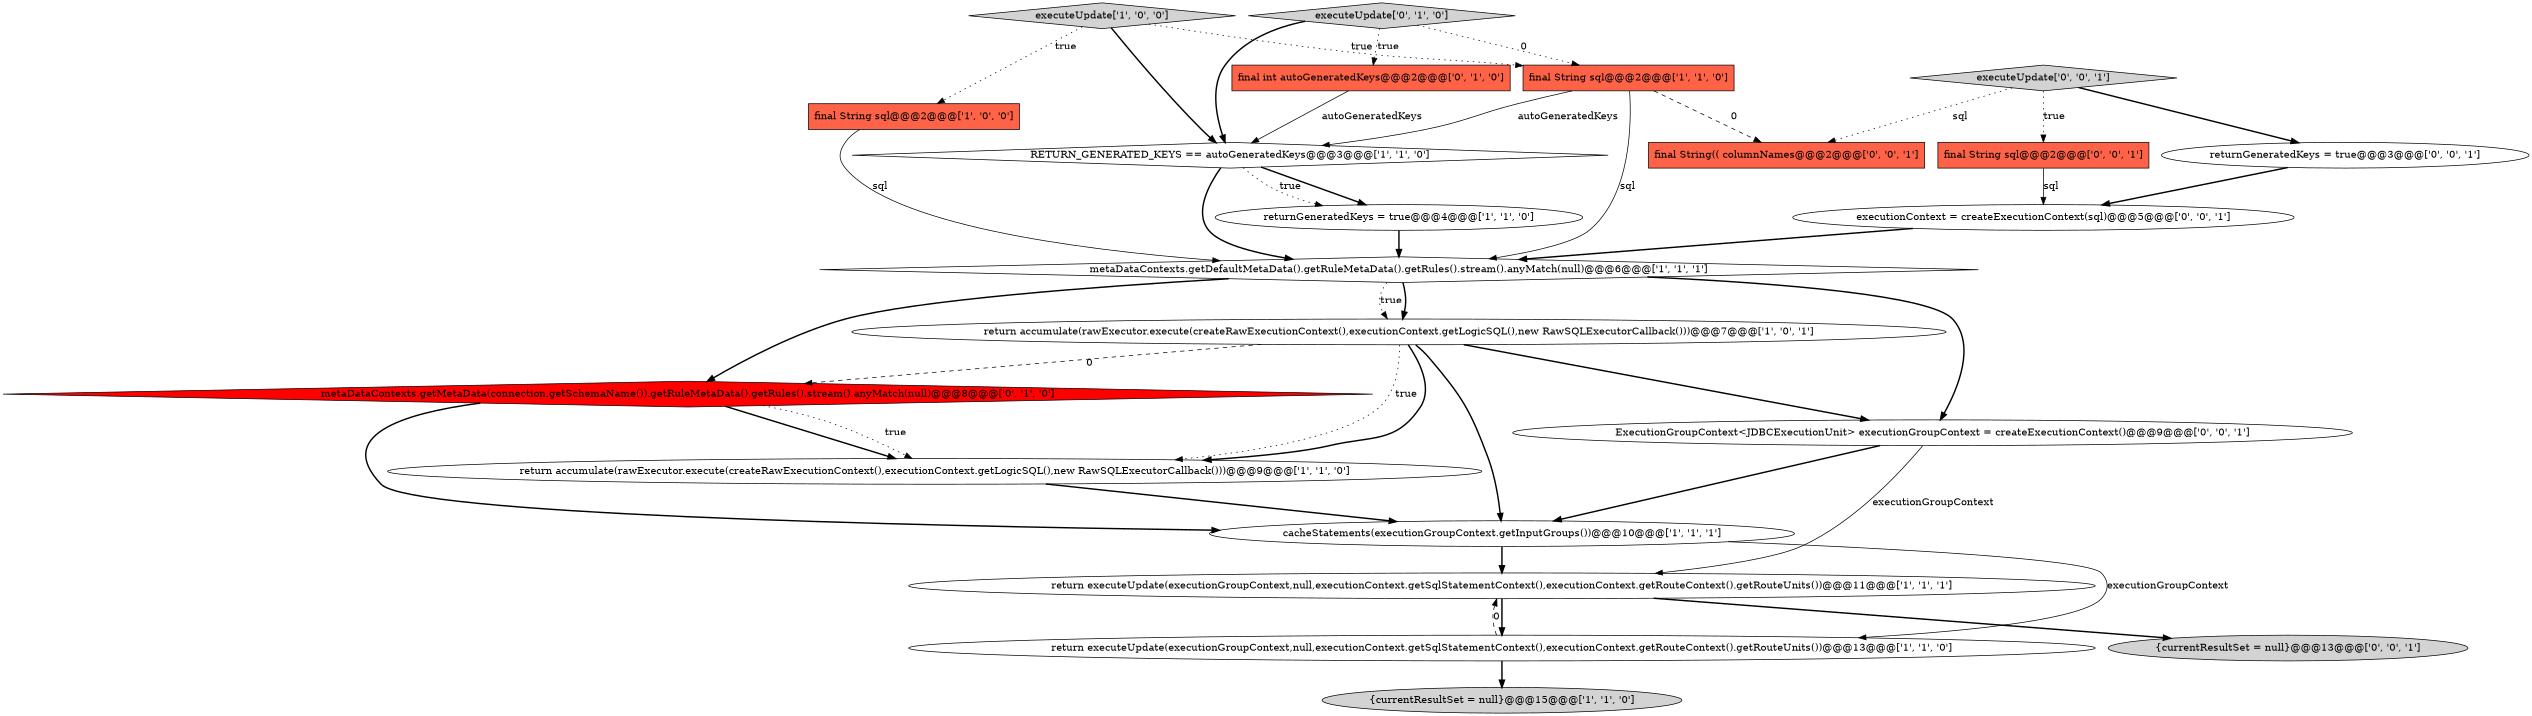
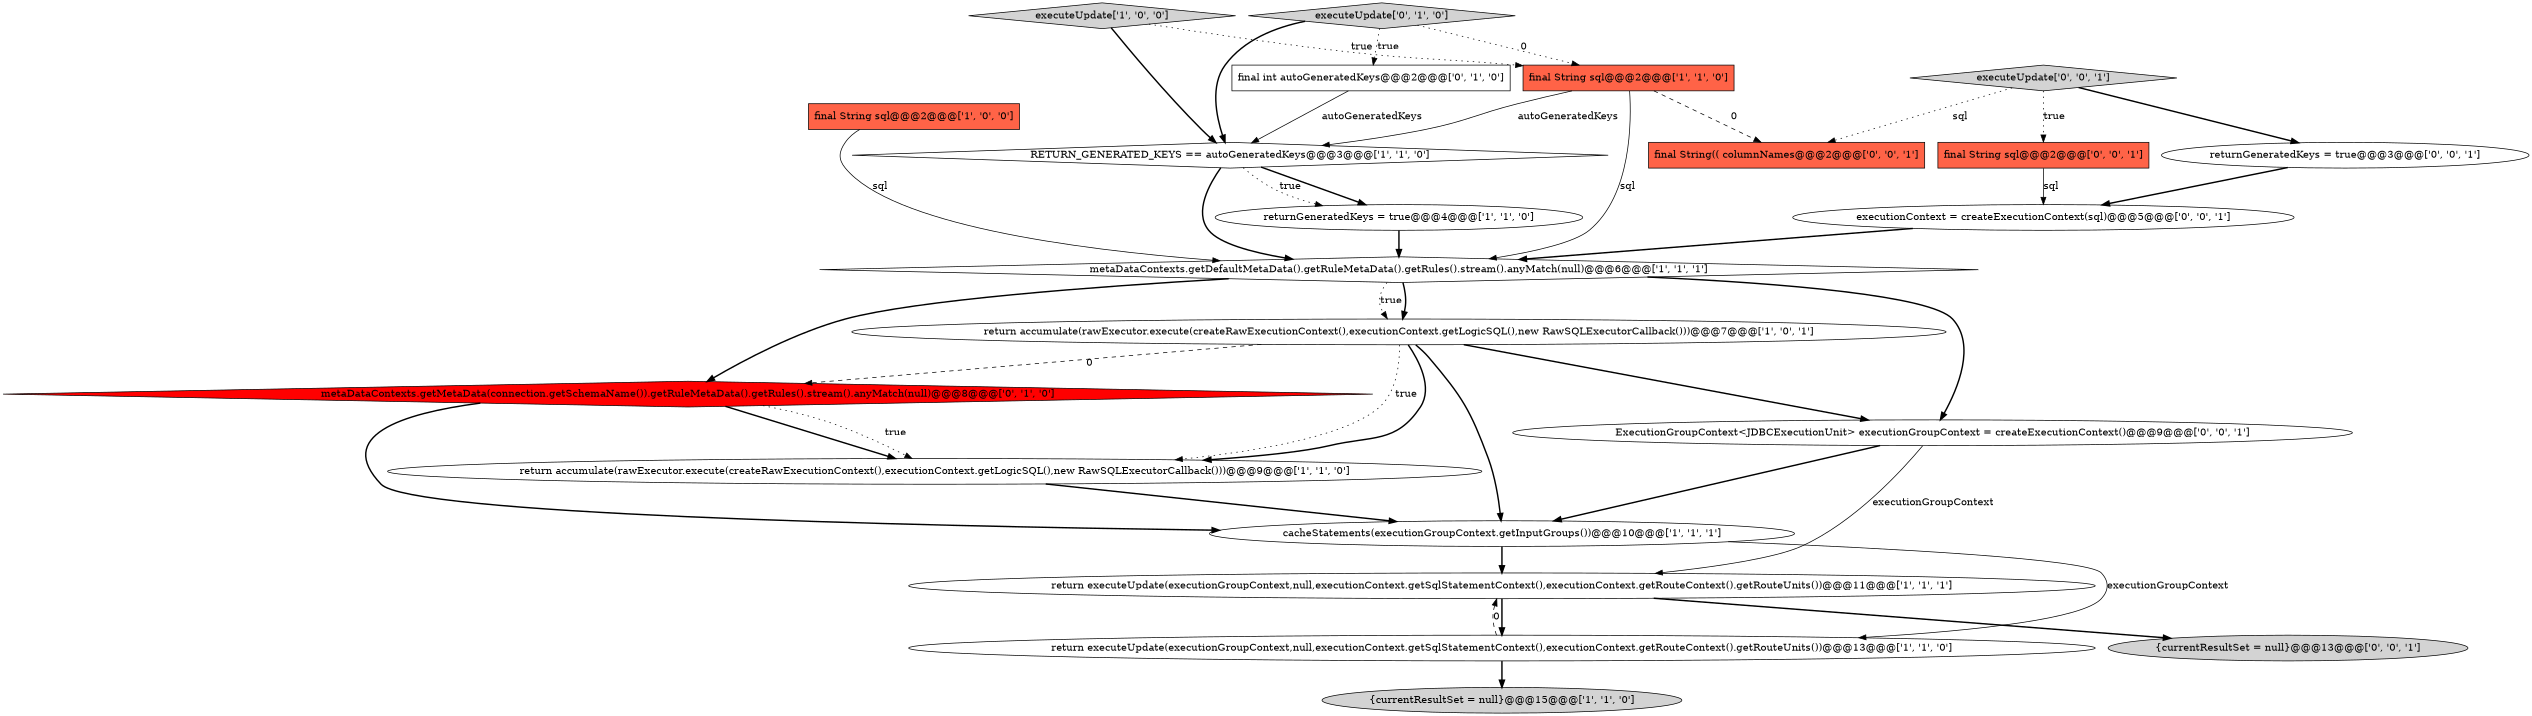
edge "executeUpdate['1', '0', '0']" -> "final String sql@@@2@@@['1', '0', '0']": removed, label "true"
node "final int autoGeneratedKeys@@@2@@@['0', '1', '0']": fillcolor tomato -> white
